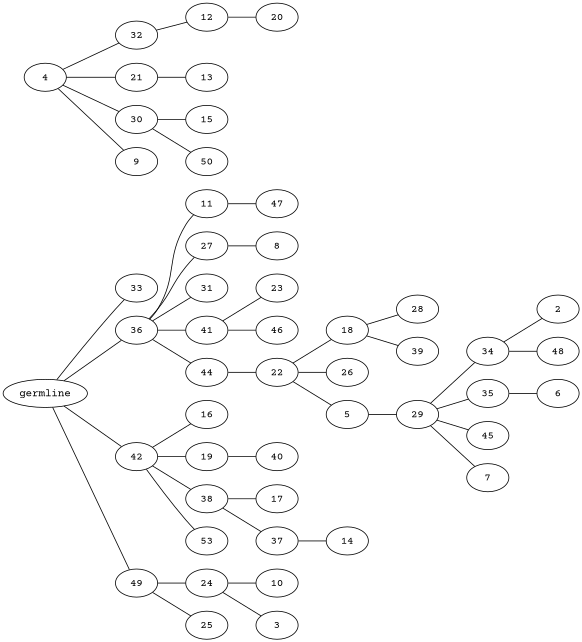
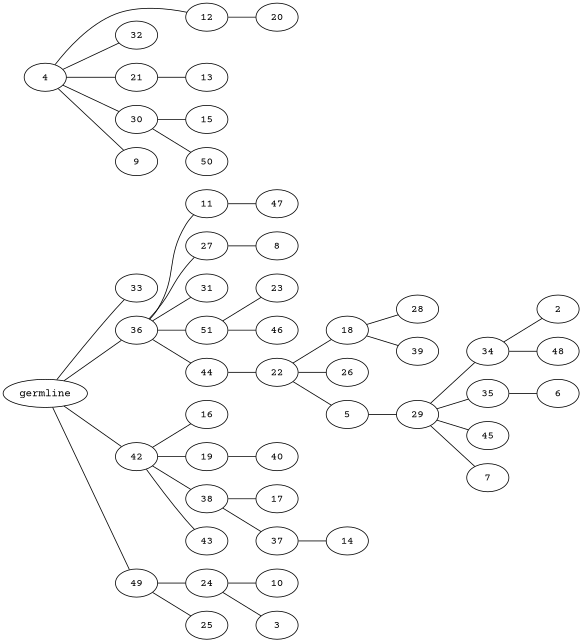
edge "12" -- "32": now "12" -- "4"
node "41": label "41" -> "51"
node "53": label "53" -> "43"
